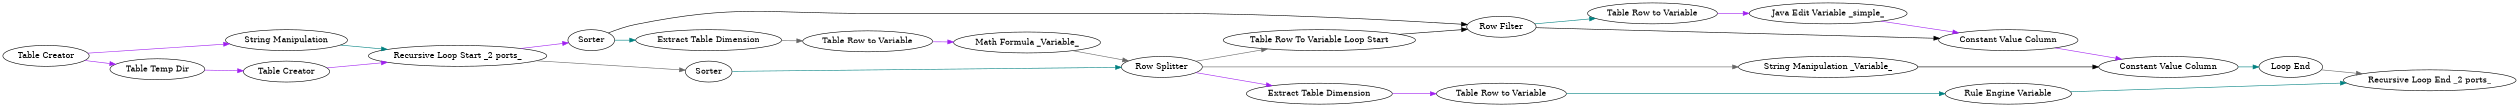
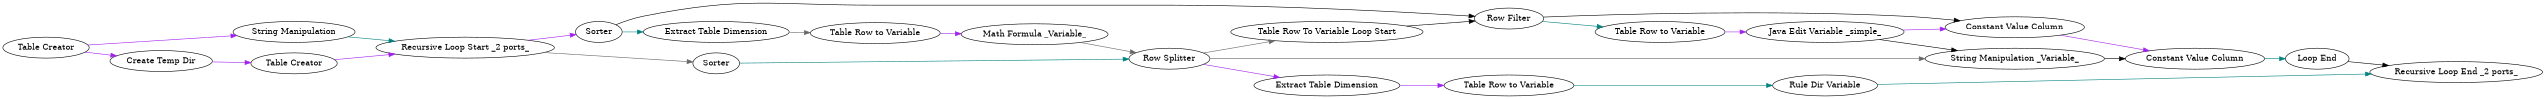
edge "Java Edit Variable _simple_" -> "String Manipulation _Variable_": added
node "Table Temp Dir": label "Table Temp Dir" -> "Create Temp Dir"
edge "Loop End" -> "Recursive Loop End _2 ports_": color gray40 -> black
node "Rule Engine Variable": label "Rule Engine Variable" -> "Rule Dir Variable"
